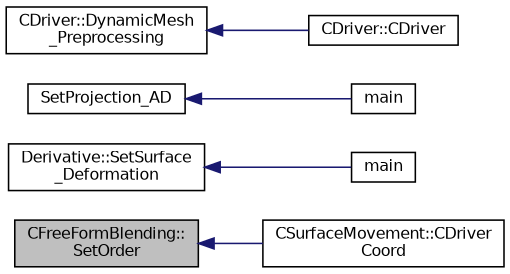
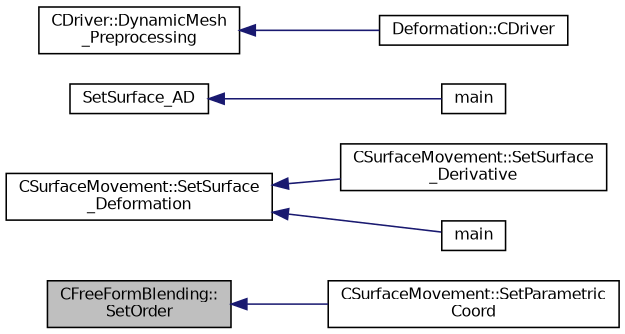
node "CDriver::CDriver": label "CDriver::CDriver" -> "Deformation::CDriver"
node "SetProjection_AD": label "SetProjection_AD" -> "SetSurface_AD"
node "Derivative::SetSurface _Deformation": label "Derivative::SetSurface _Deformation" -> "CSurfaceMovement::SetSurface _Deformation"
node "CSurfaceMovement::SetSurface _Derivative": added
node "CSurfaceMovement::CDriver Coord": label "CSurfaceMovement::CDriver Coord" -> "CSurfaceMovement::SetParametric Coord"
